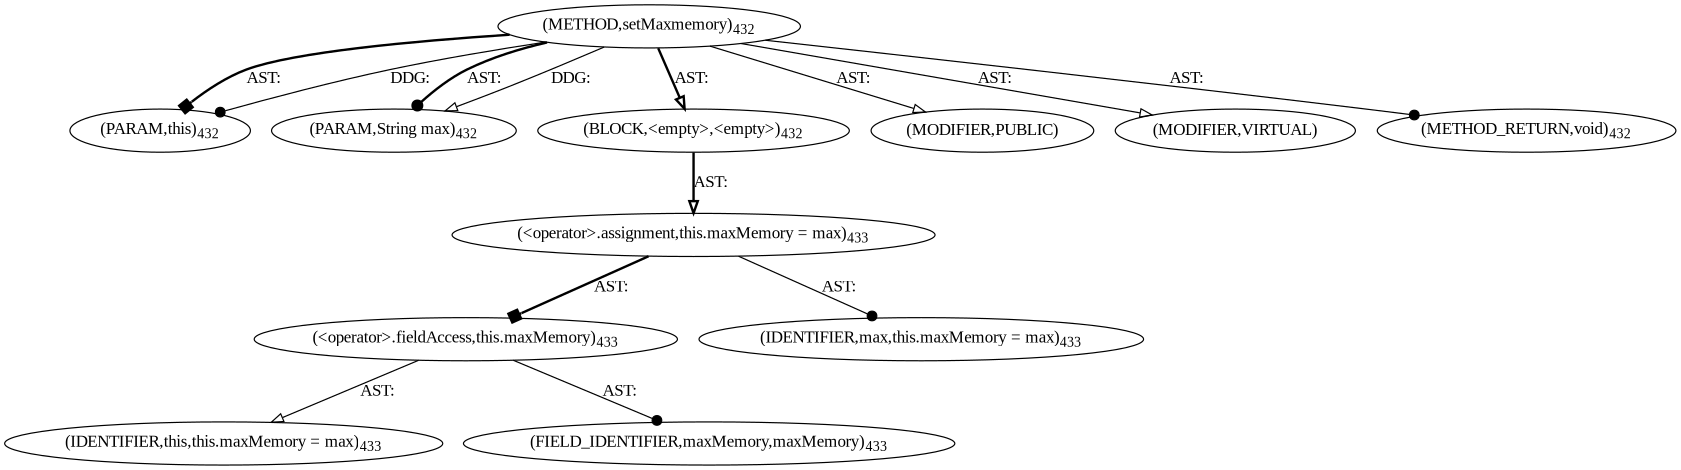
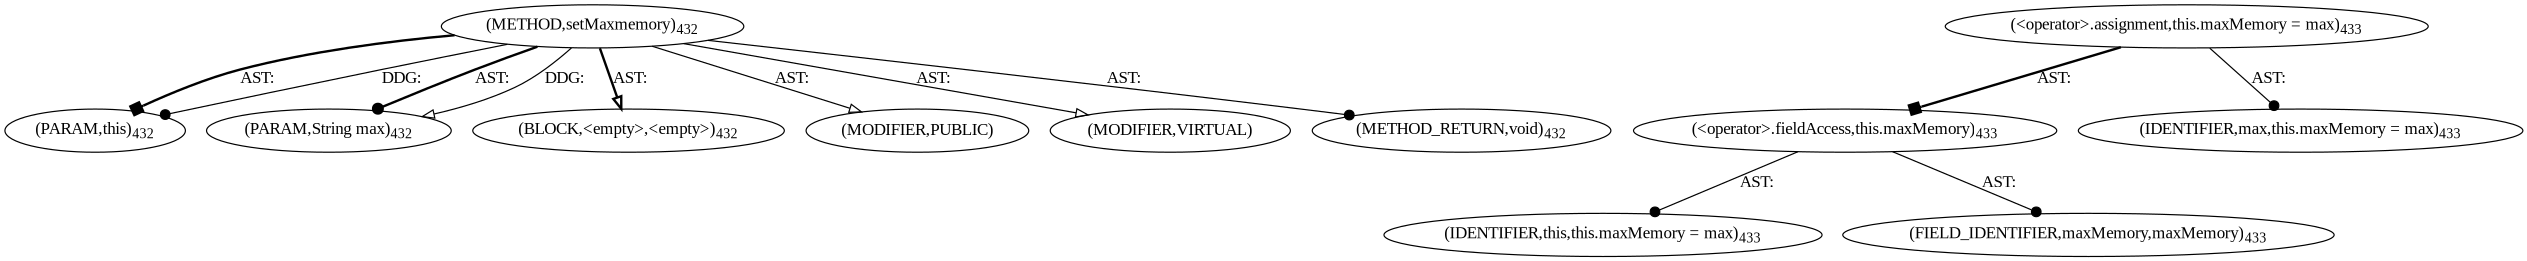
edge "(BLOCK,<empty>,<empty>)" -> "(<operator>.assignment,this.maxMemory = max)": removed, label "AST:"
edge "(<operator>.fieldAccess,this.maxMemory)" -> "(IDENTIFIER,this,this.maxMemory = max)": arrowhead onormal -> dot
